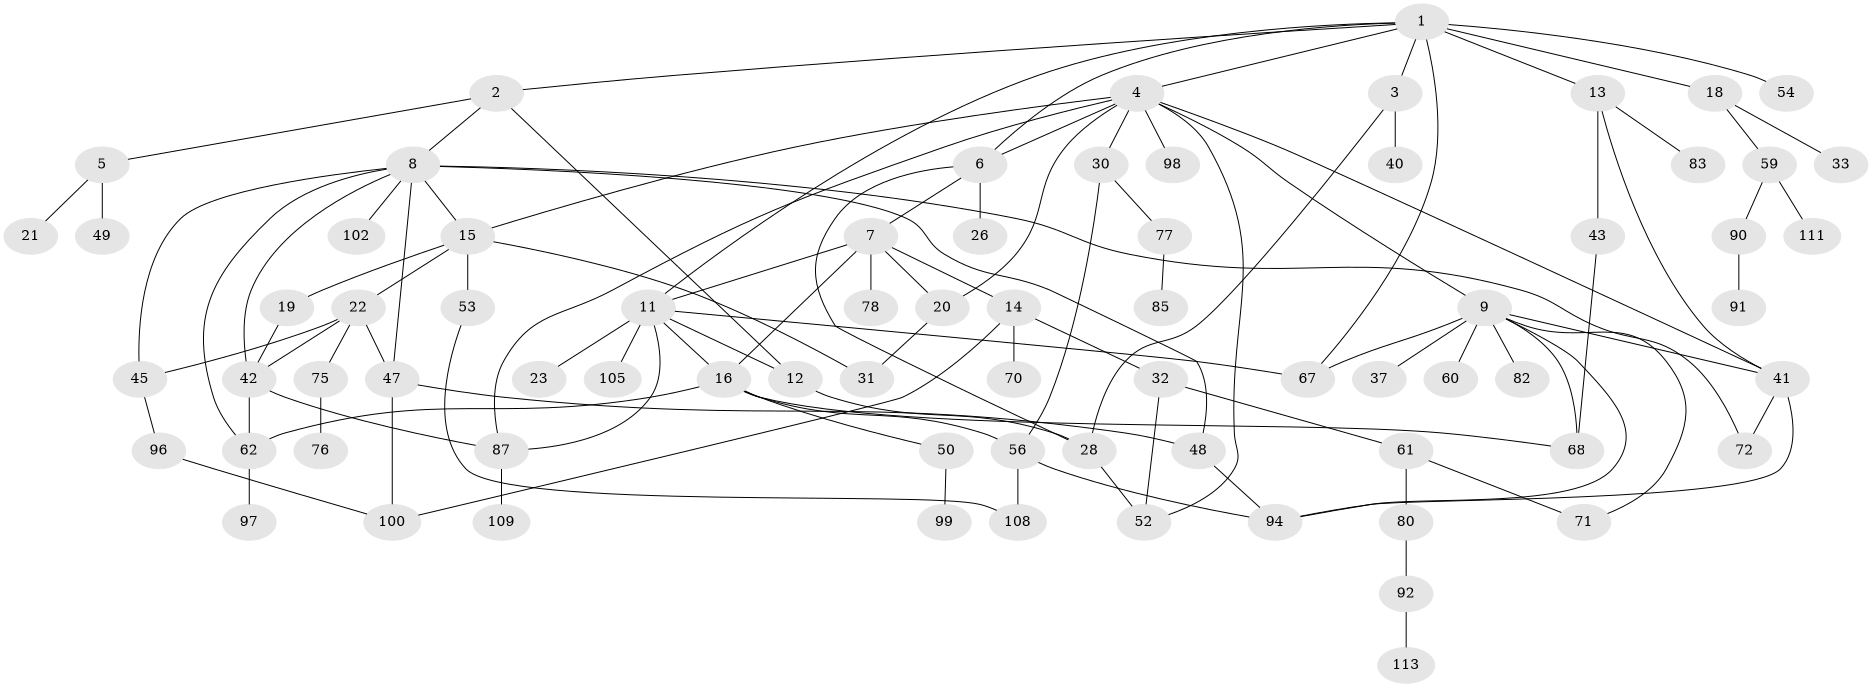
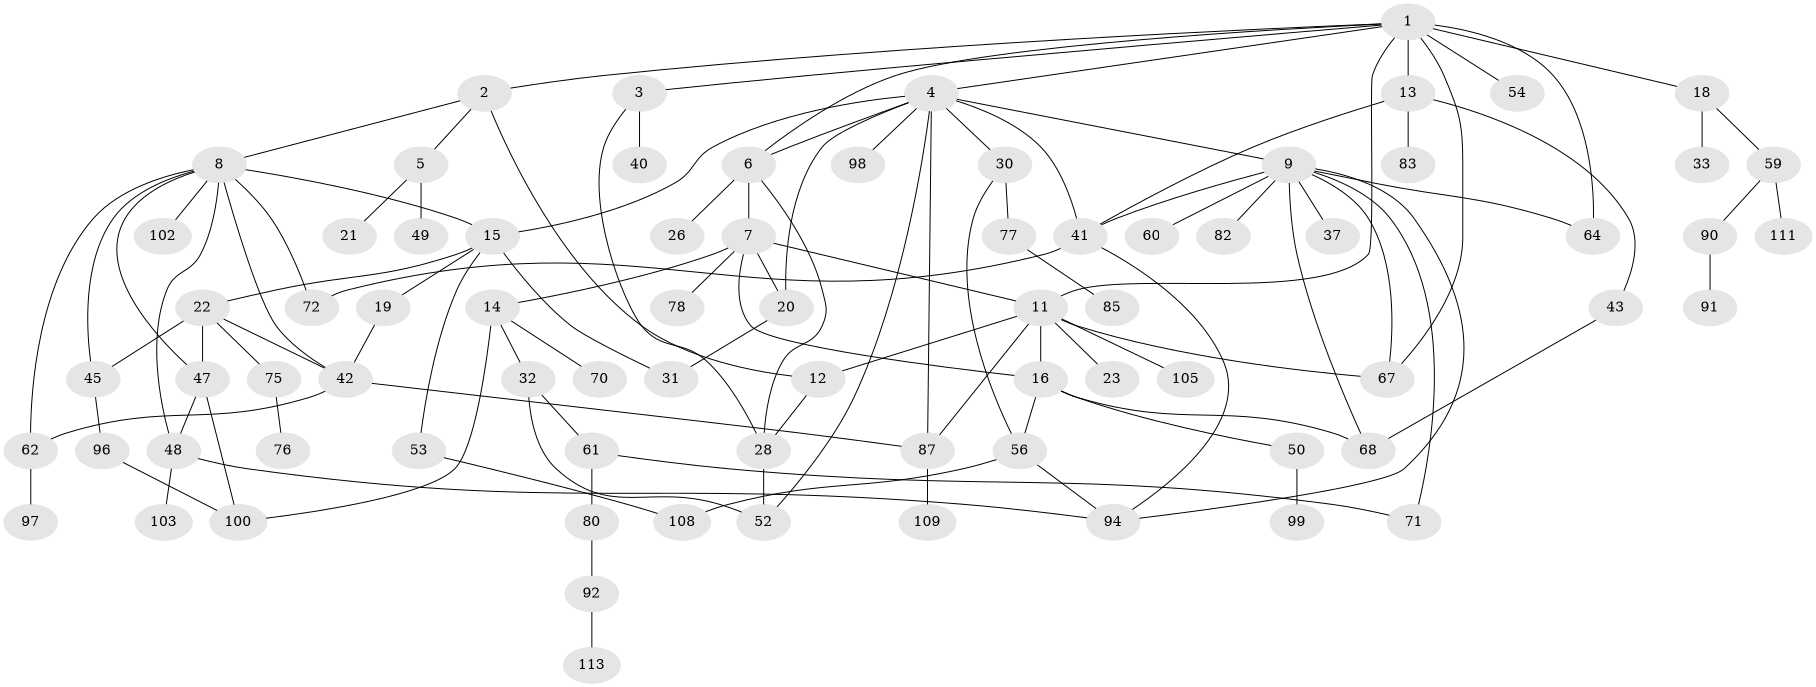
node "64": added
edge "16" -- "62": removed
node "103": added
